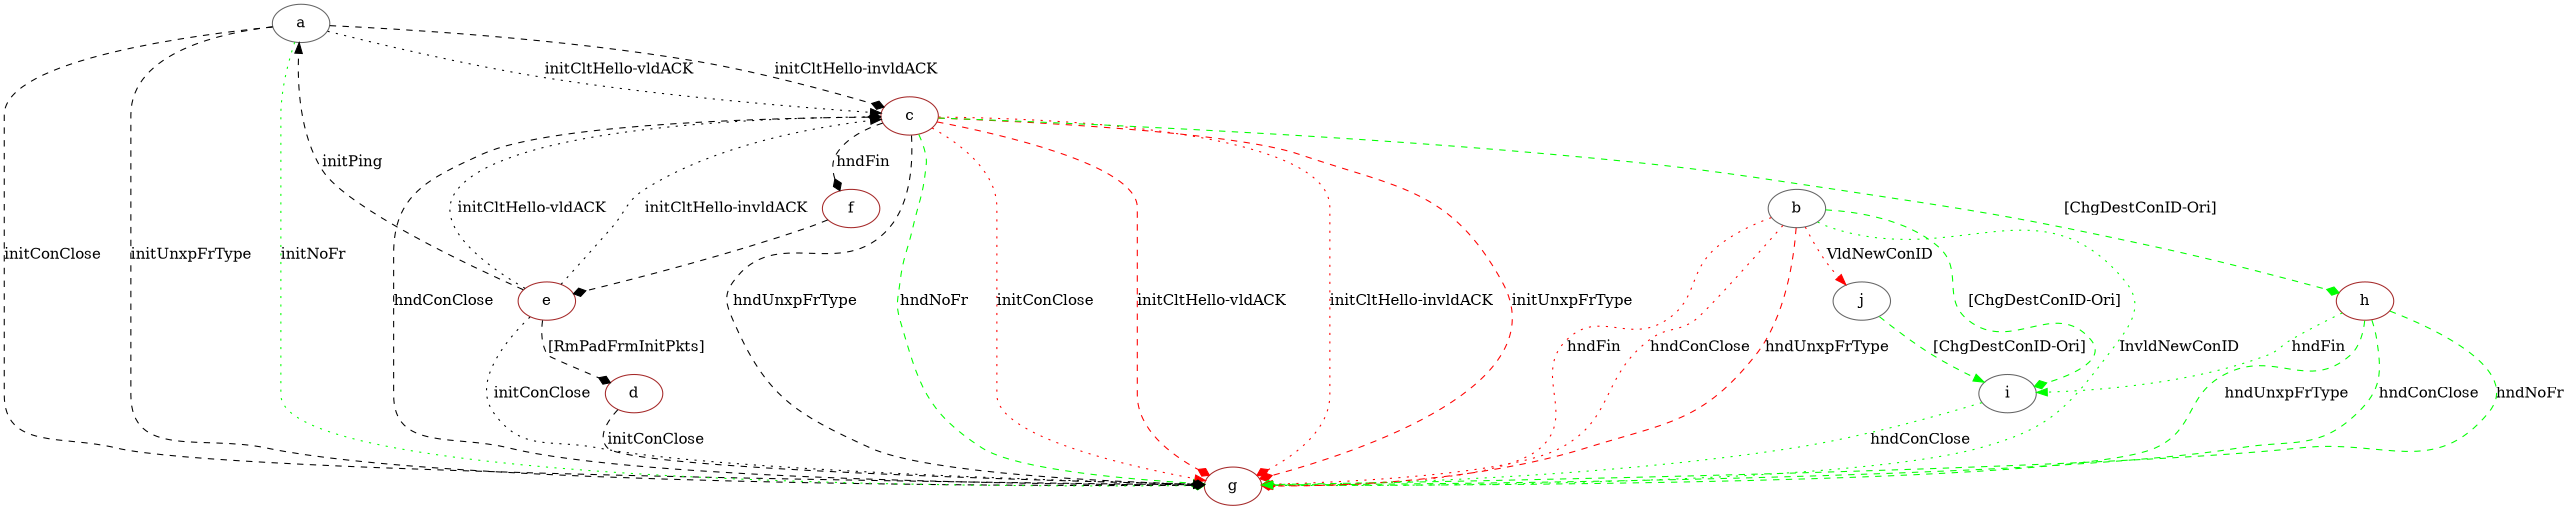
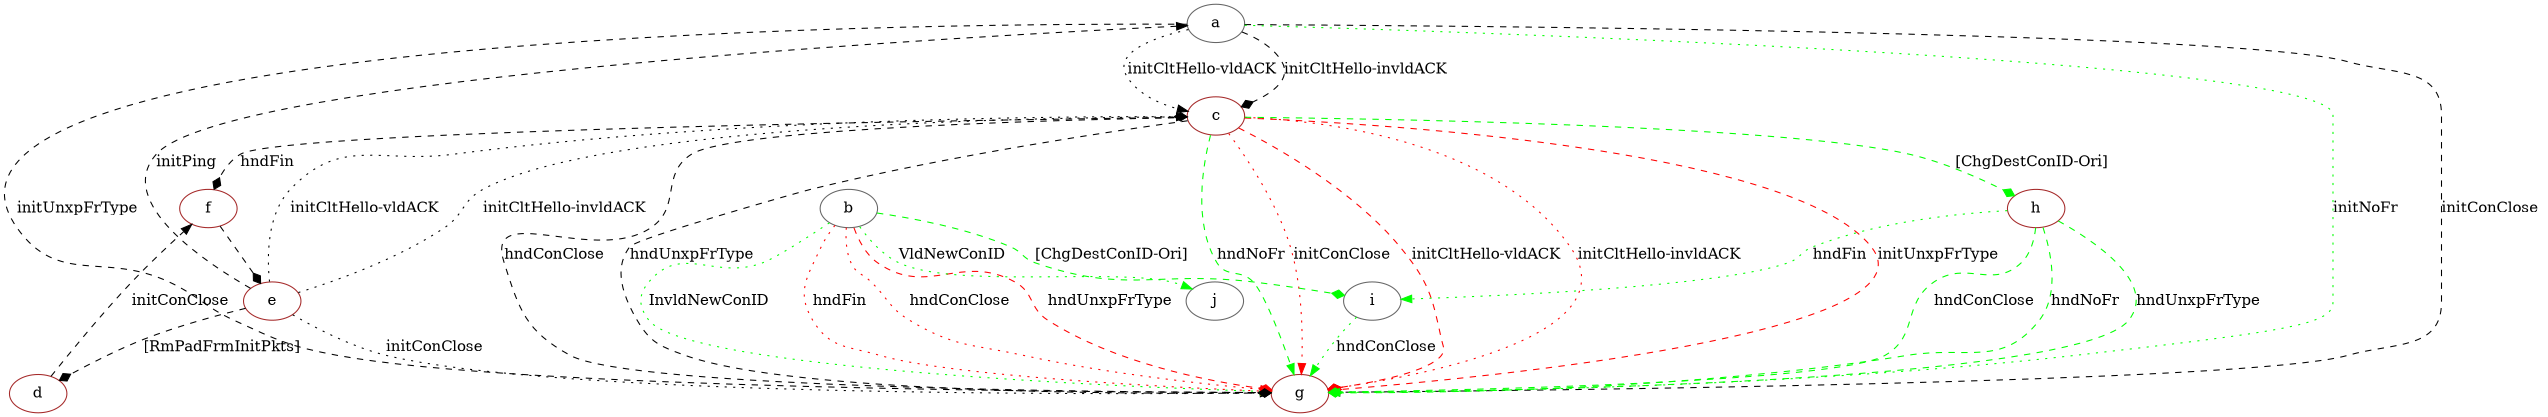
edge "b" -> "j": color red -> green
edge "j" -> "i": removed, label "[ChgDestConID-Ori]"
edge "d" -> "g": now "d" -> "f"
